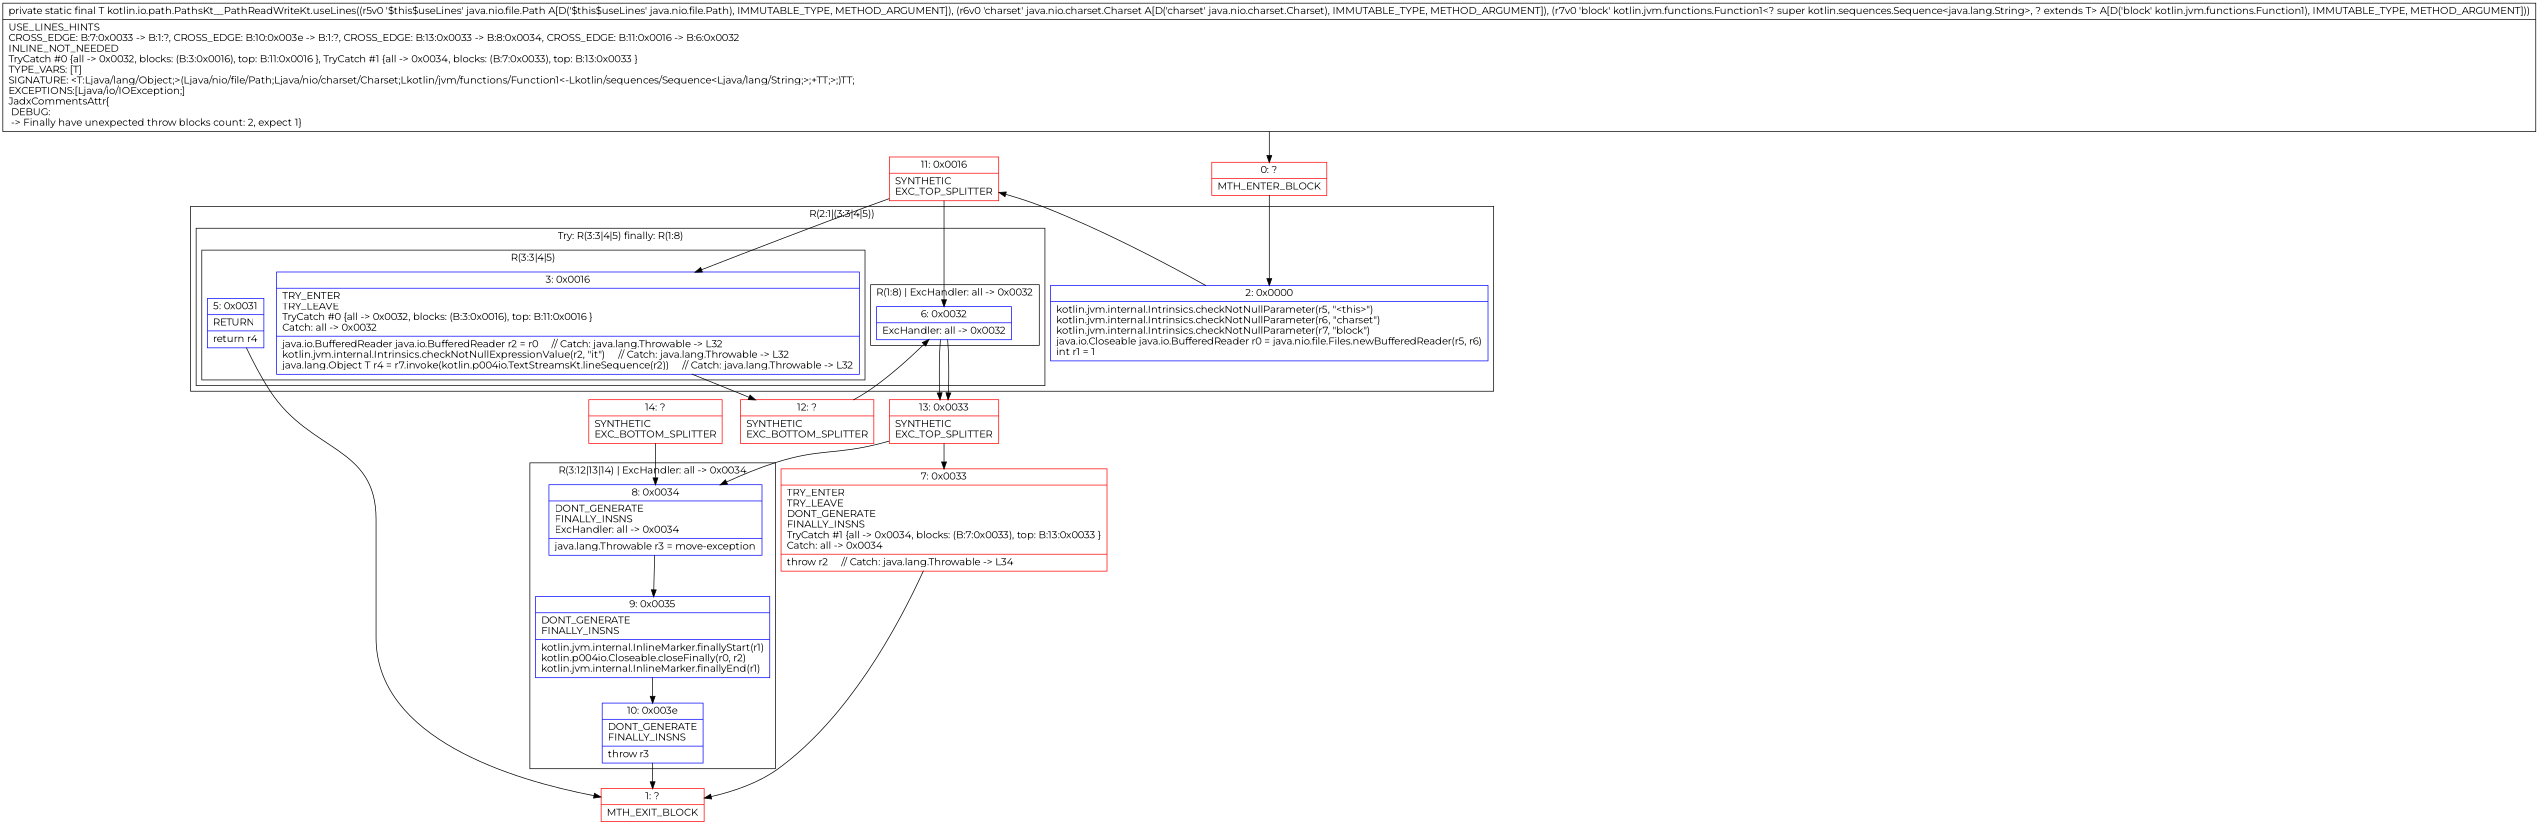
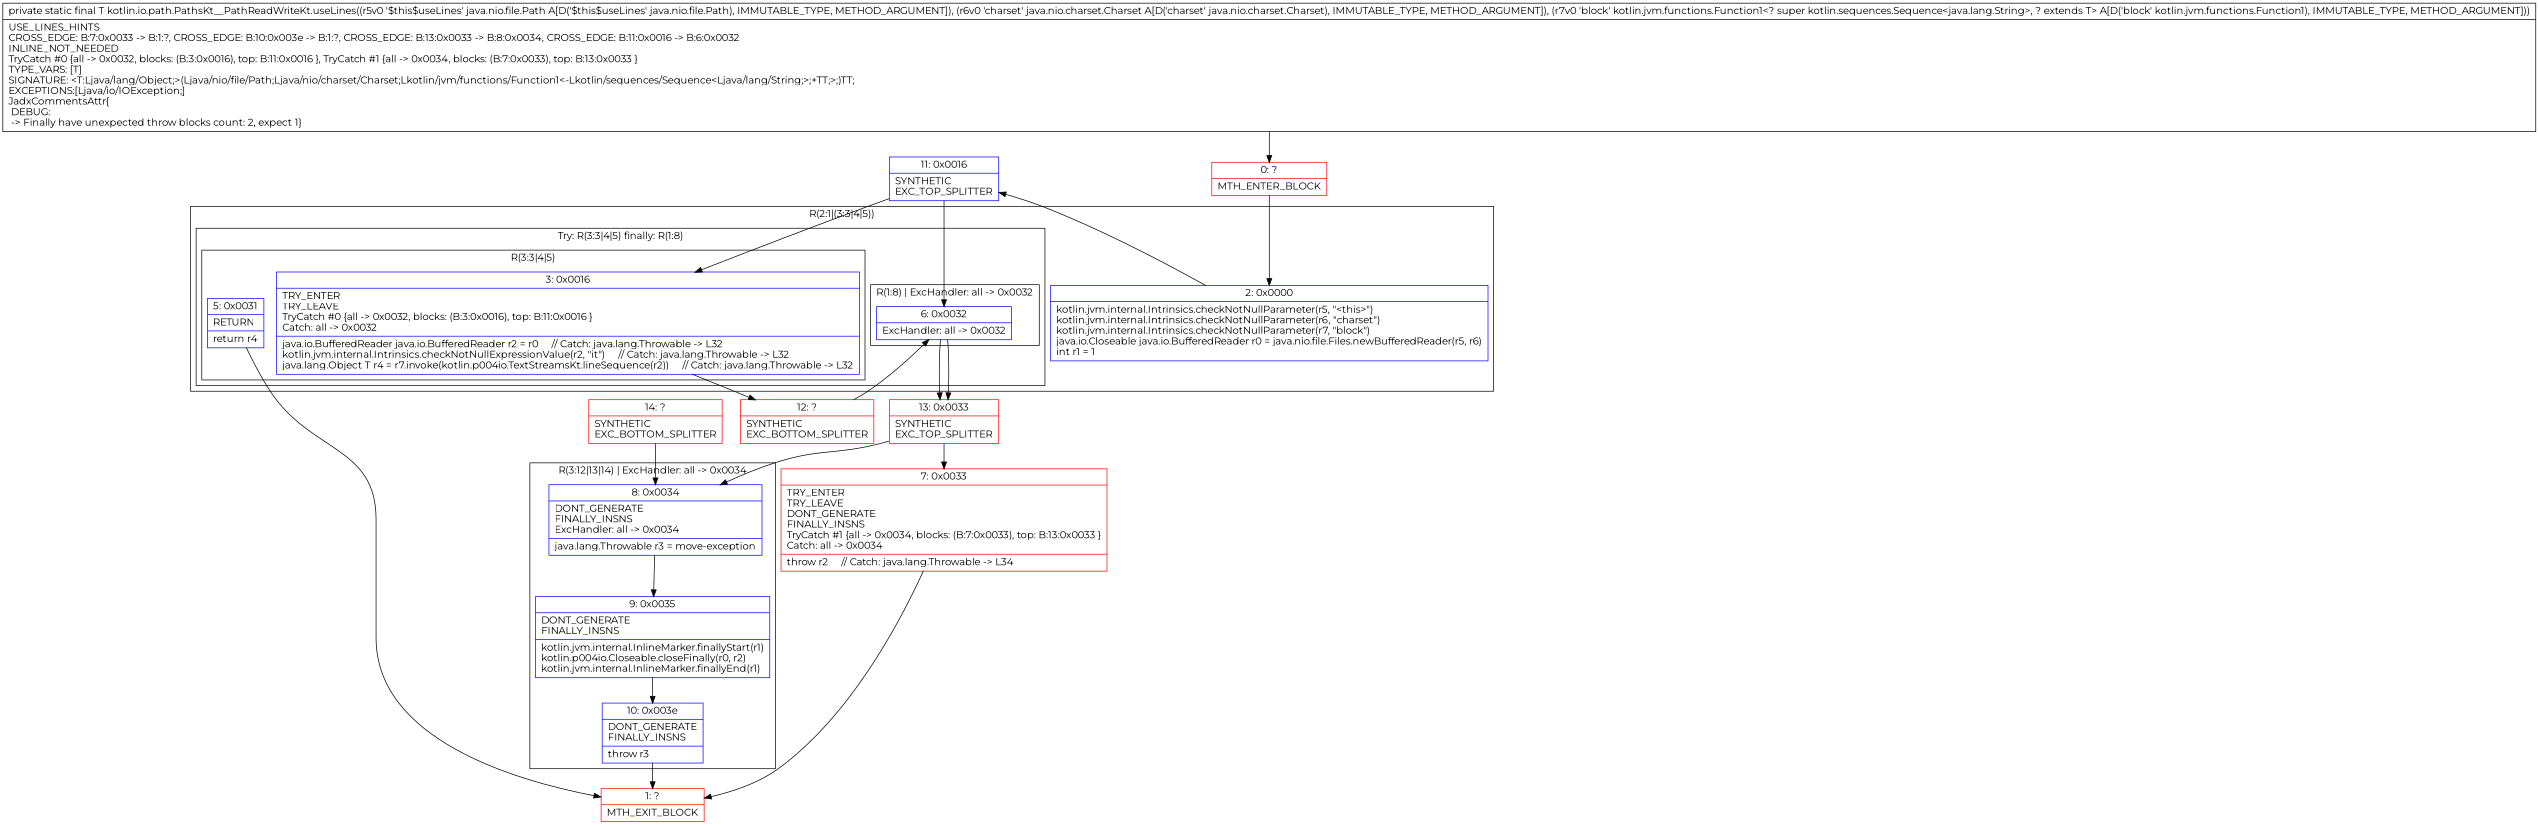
node "11: 0x0016": color red -> blue
